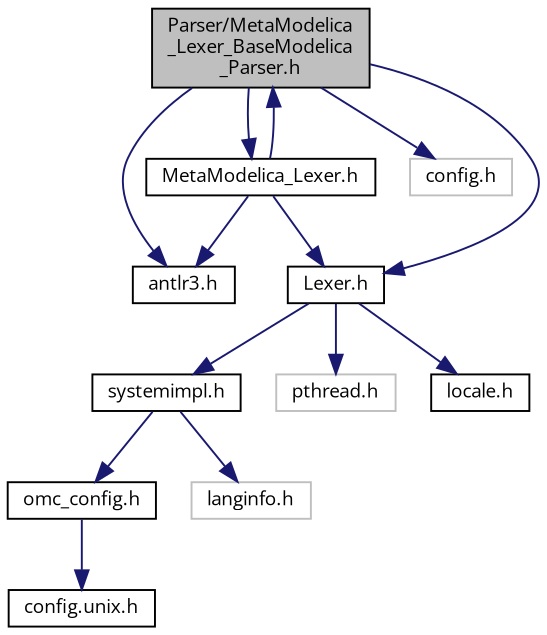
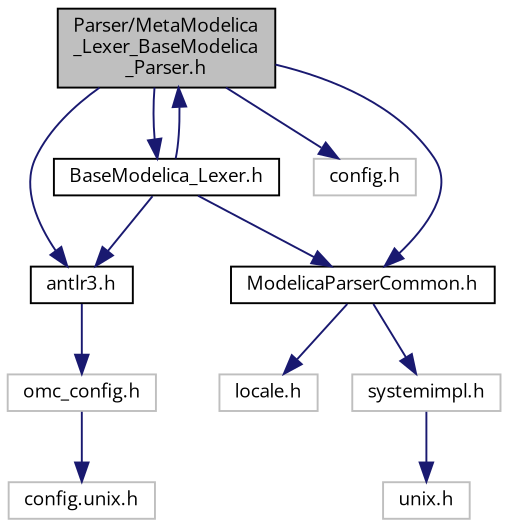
node "MetaModelica_Lexer.h": label "MetaModelica_Lexer.h" -> "BaseModelica_Lexer.h"
node "Lexer.h": label "Lexer.h" -> "ModelicaParserCommon.h"
node "systemimpl.h": color black -> grey75
node "pthread.h": removed
node "locale.h": color black -> grey75
edge "systemimpl.h" -> "omc_config.h": now "antlr3.h" -> "omc_config.h"
node "omc_config.h": color black -> grey75
node "langinfo.h": label "langinfo.h" -> "unix.h"
node "config.unix.h": color black -> grey75
